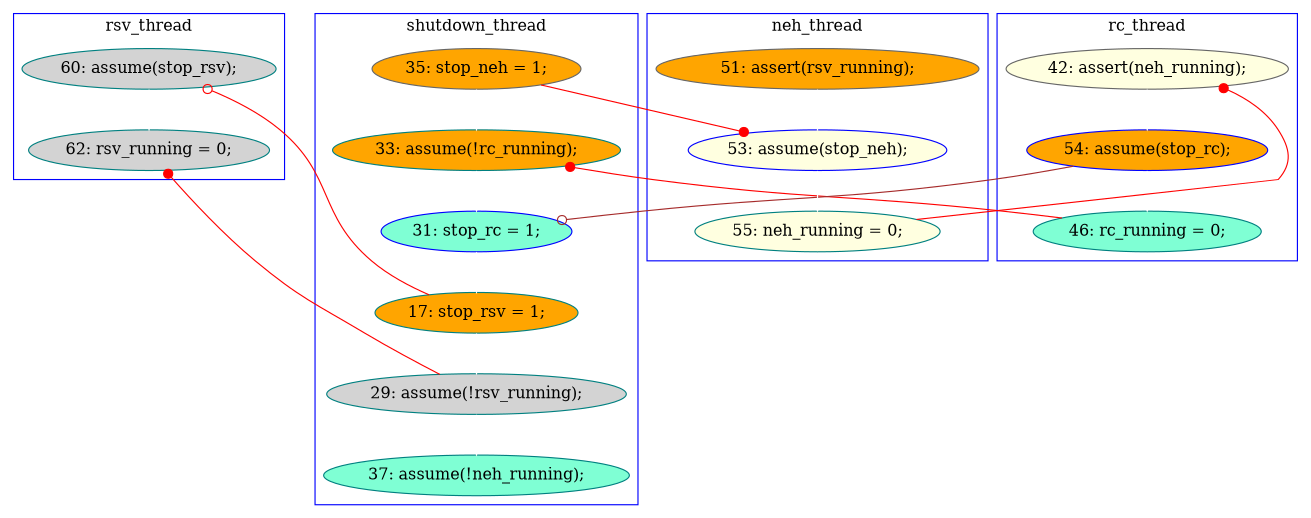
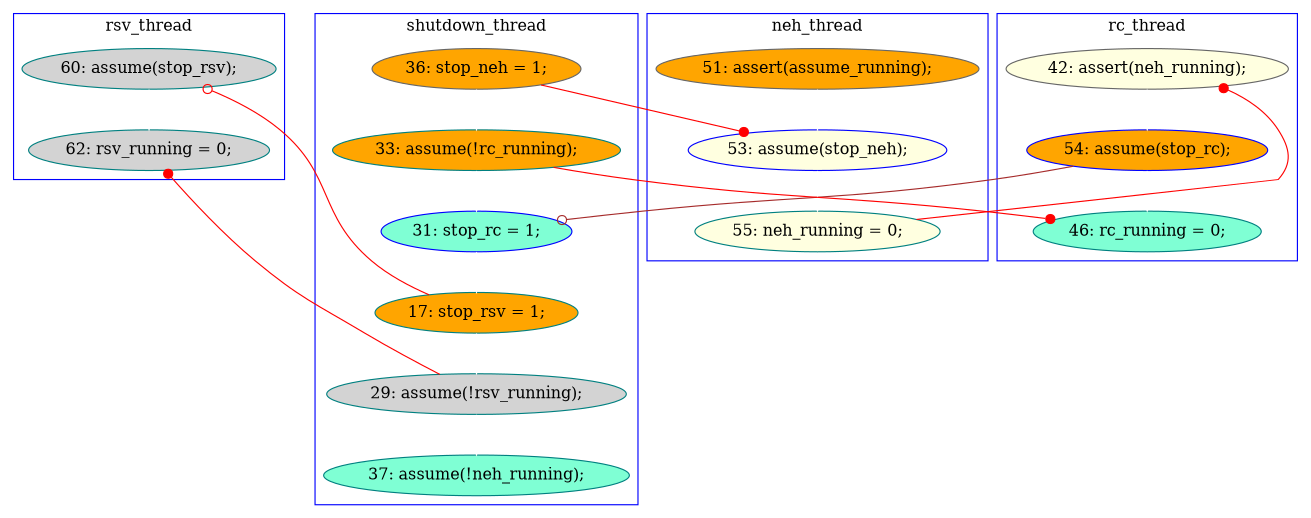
node "35: stop_neh = 1;": label "35: stop_neh = 1;" -> "36: stop_neh = 1;"
node "51: assert(rsv_running);": label "51: assert(rsv_running);" -> "51: assert(assume_running);"
edge "46: rc_running = 0;" -> "33: assume(!rc_running);": reversed
